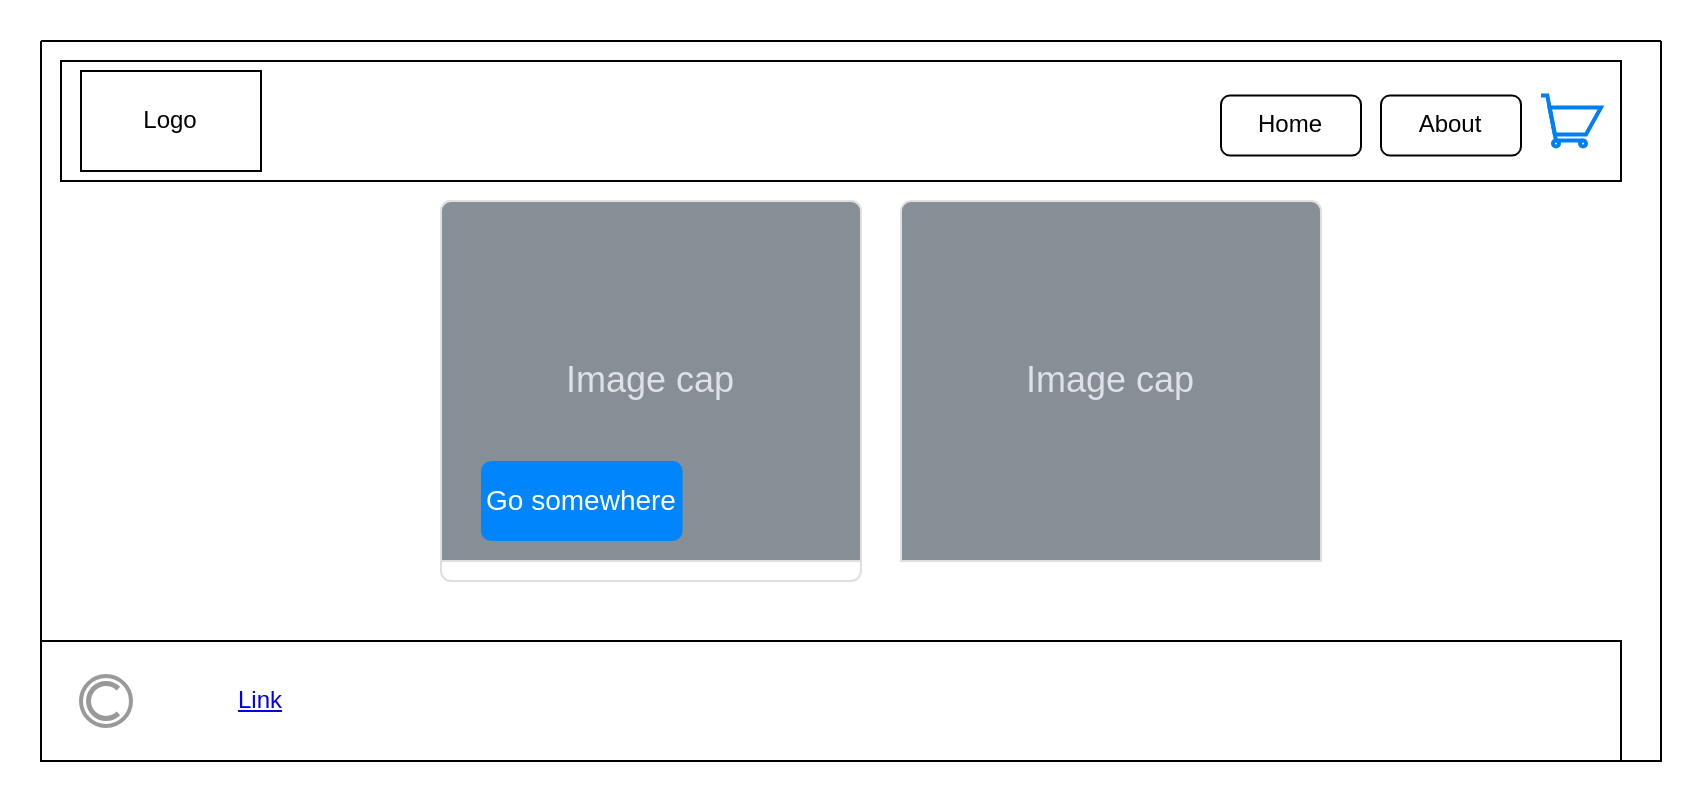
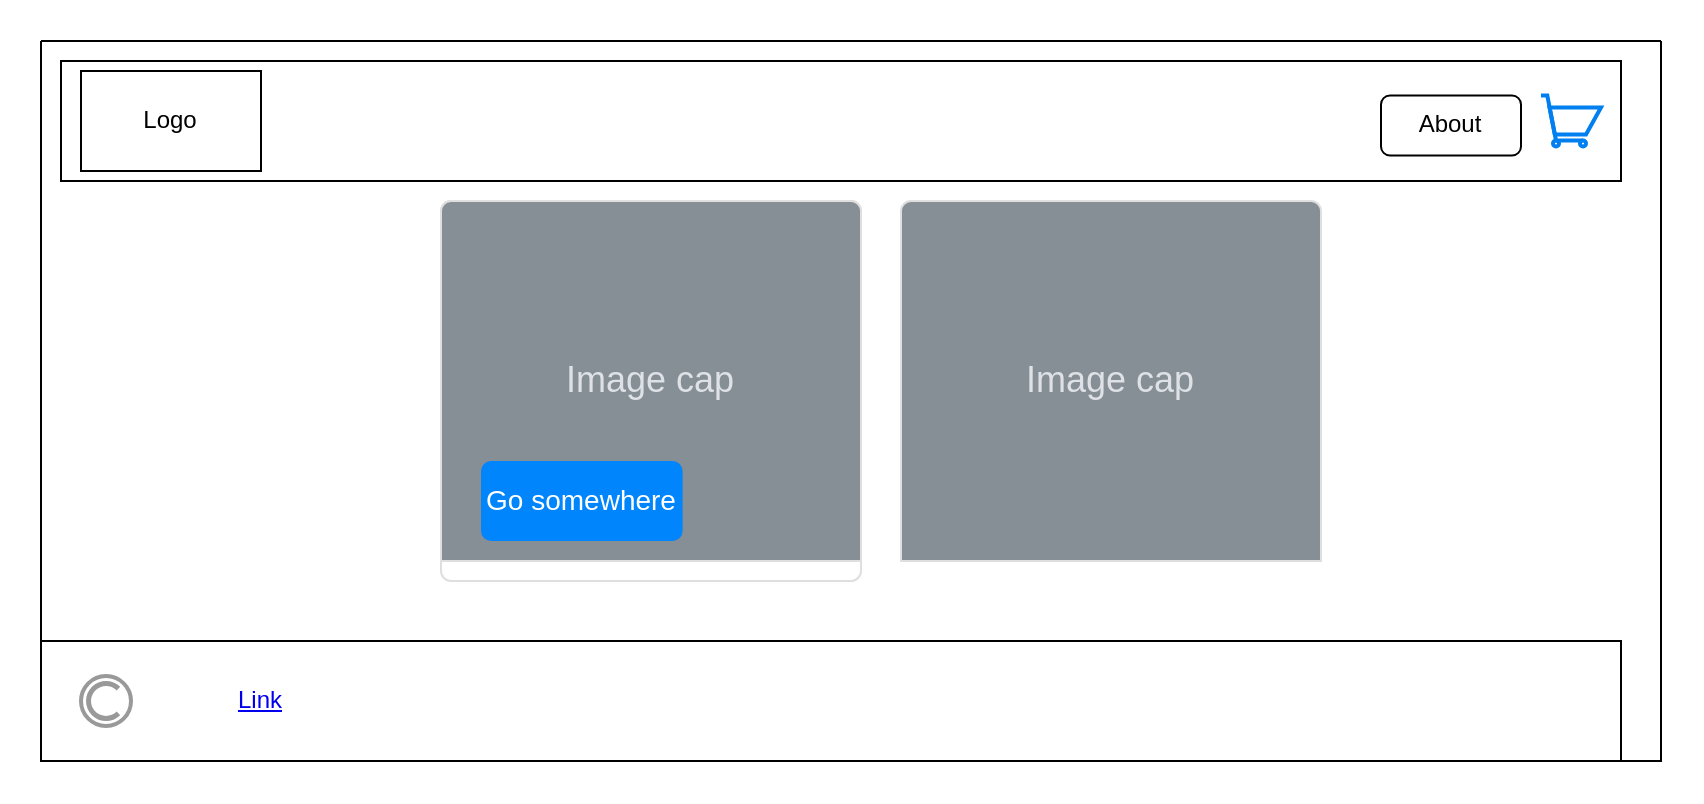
node "Home": removed
